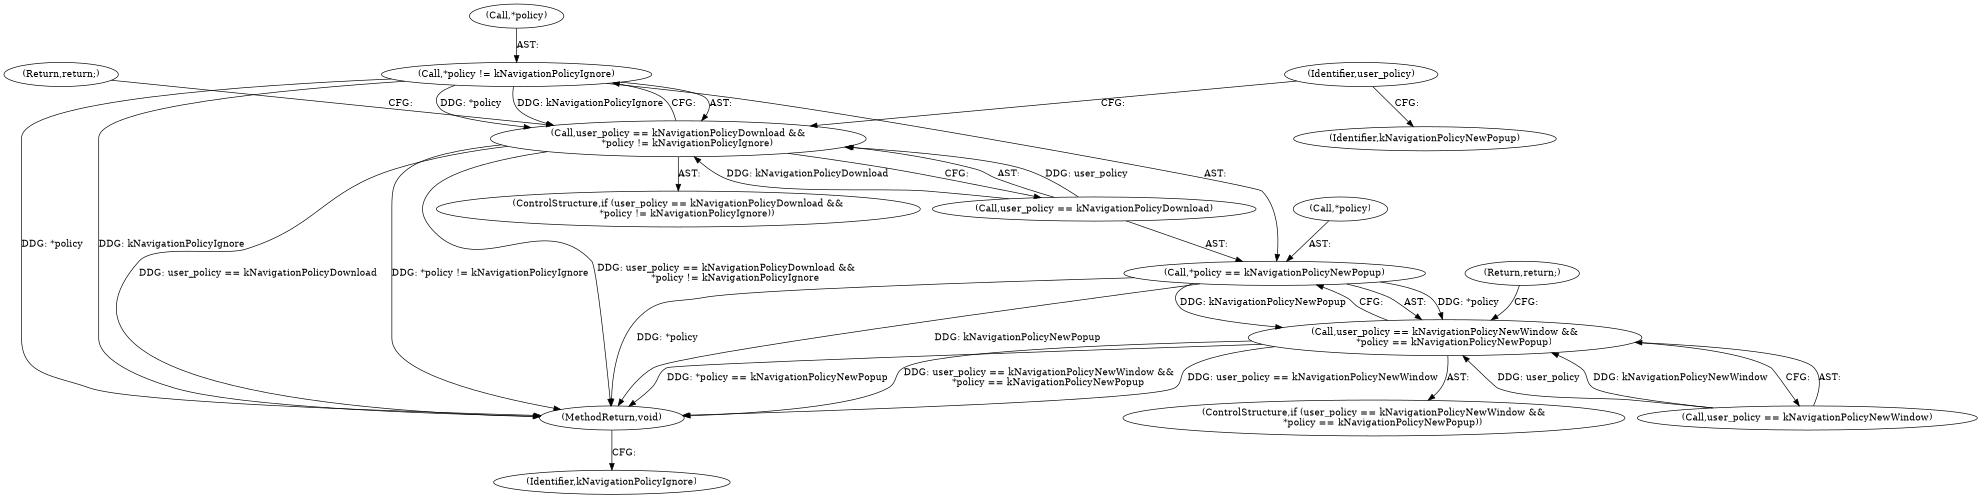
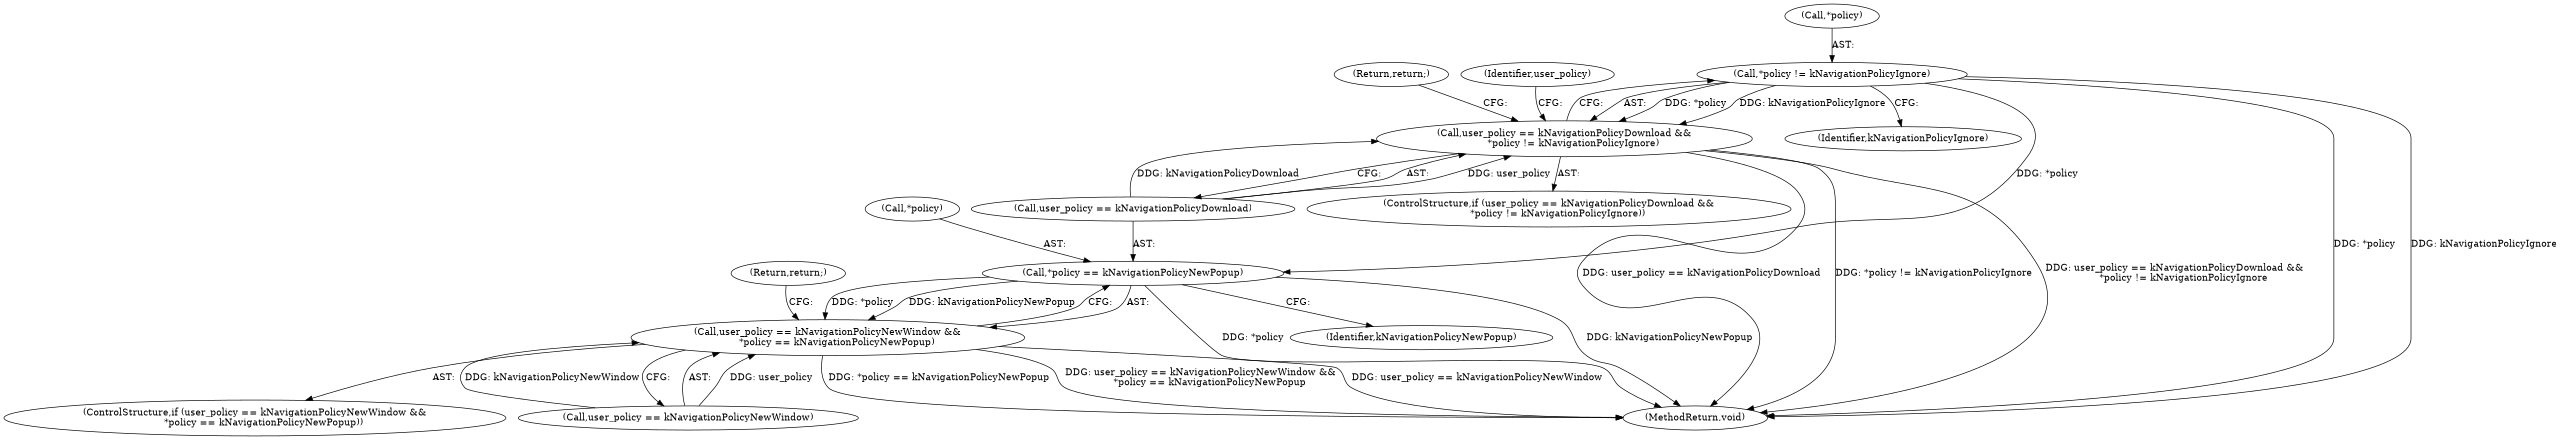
edge "(Identifier,user_policy)" -> "(Identifier,kNavigationPolicyNewPopup)": now "(Call,*policy == kNavigationPolicyNewPopup)" -> "(Identifier,kNavigationPolicyNewPopup)"
edge "(Call,*policy != kNavigationPolicyIgnore)" -> "(Call,*policy == kNavigationPolicyNewPopup)": label "AST: " -> "DDG: *policy"
edge "(MethodReturn,void)" -> "(Identifier,kNavigationPolicyIgnore)": now "(Call,*policy != kNavigationPolicyIgnore)" -> "(Identifier,kNavigationPolicyIgnore)"
